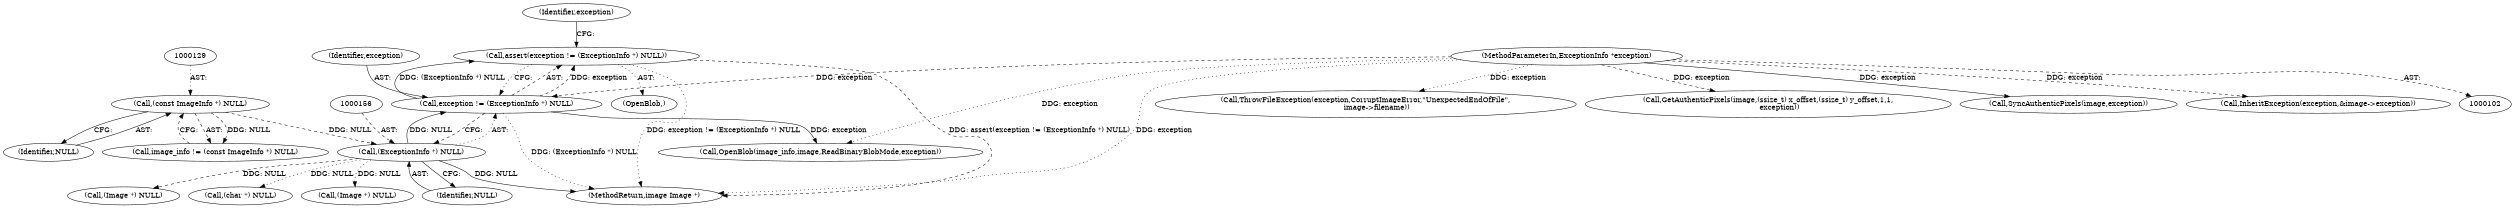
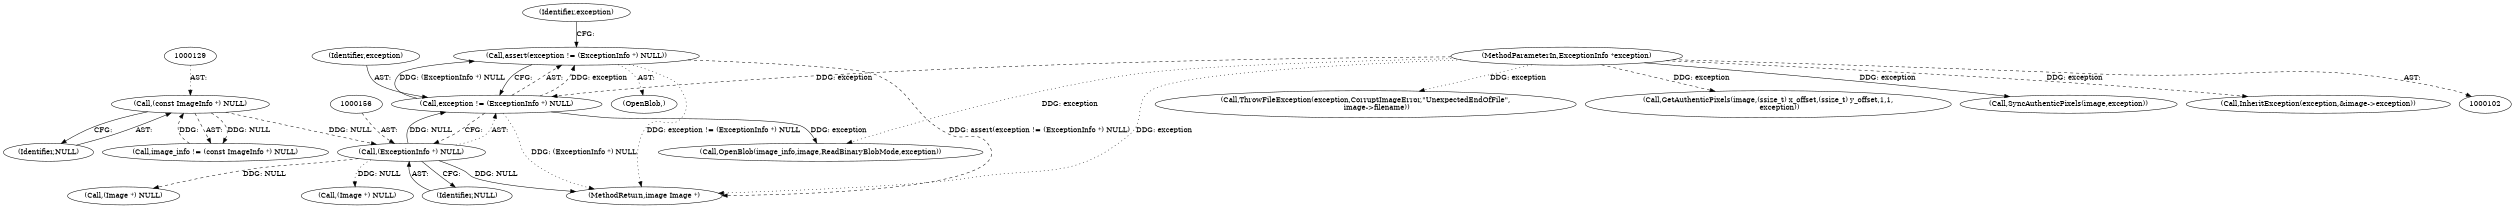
edge "(Call,assert(exception != (ExceptionInfo *) NULL))" -> "(Call,exception != (ExceptionInfo *) NULL)": style dotted -> solid
edge "(Call,image_info != (const ImageInfo *) NULL)" -> "(Call,(const ImageInfo *) NULL)": label "CFG: " -> "DDG: "
node "(Call,(char *) NULL)": removed
